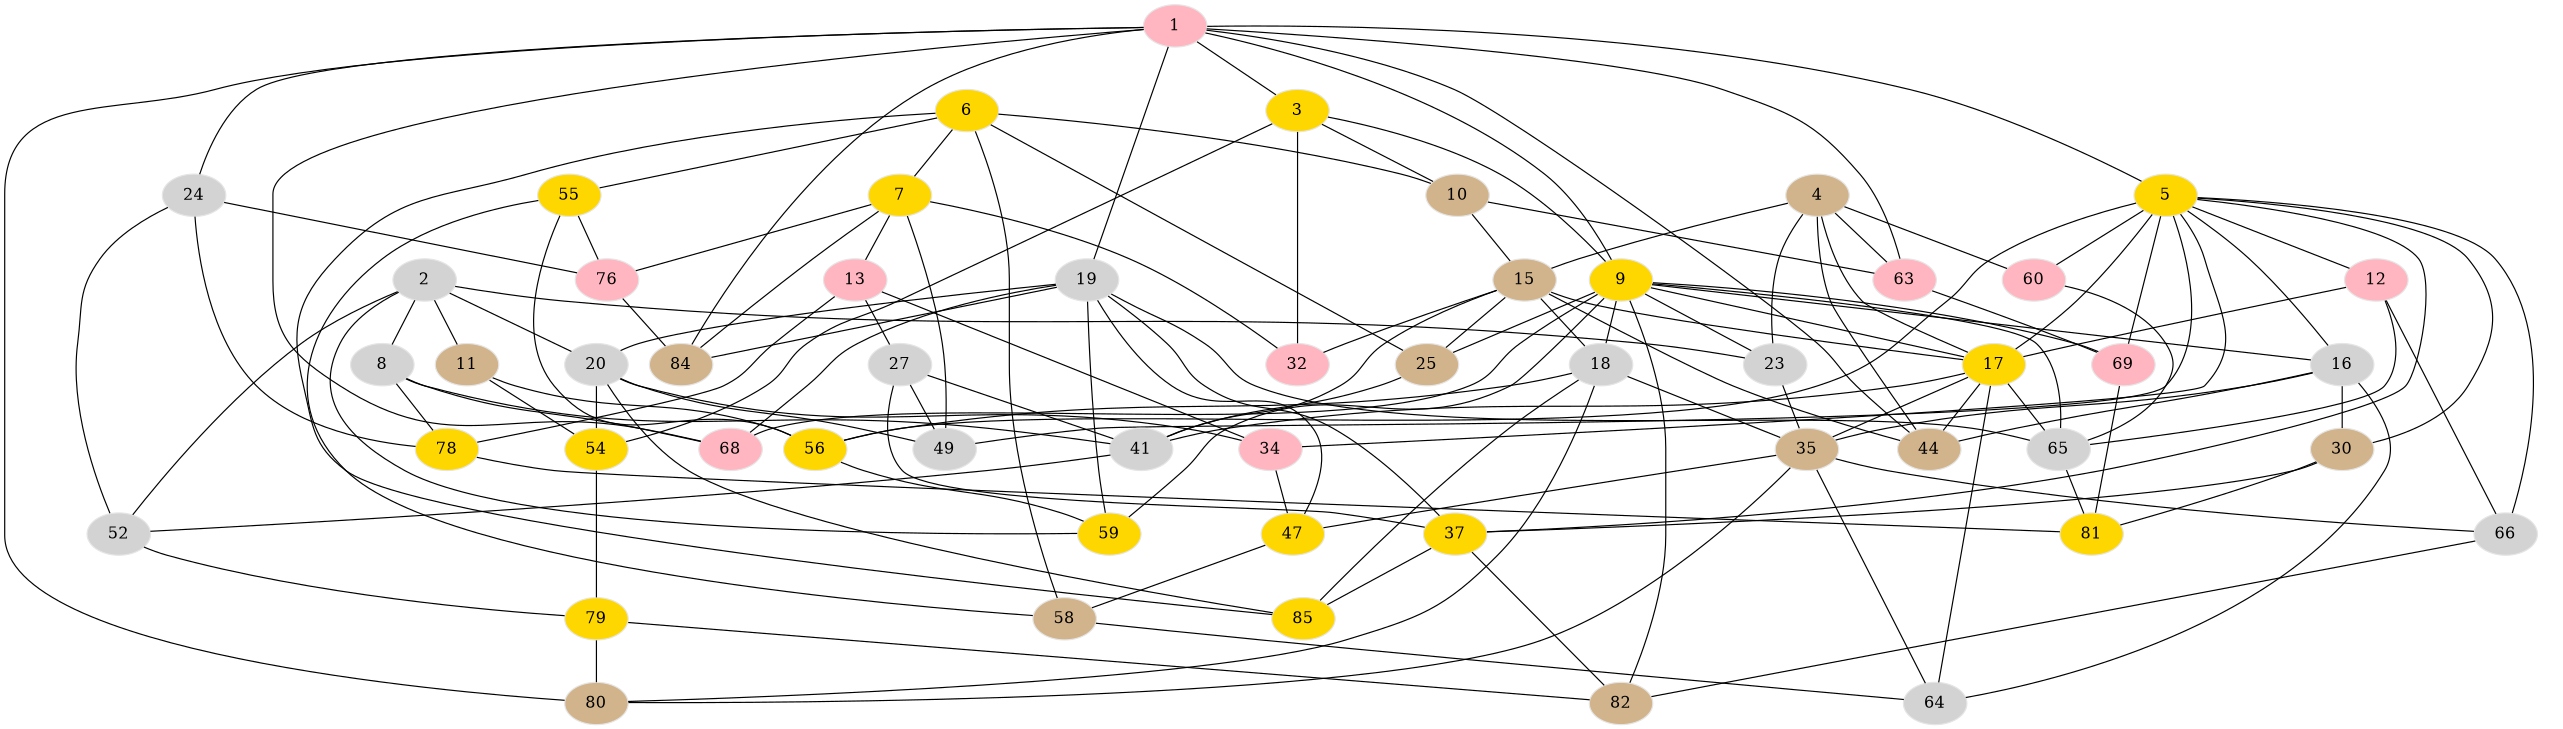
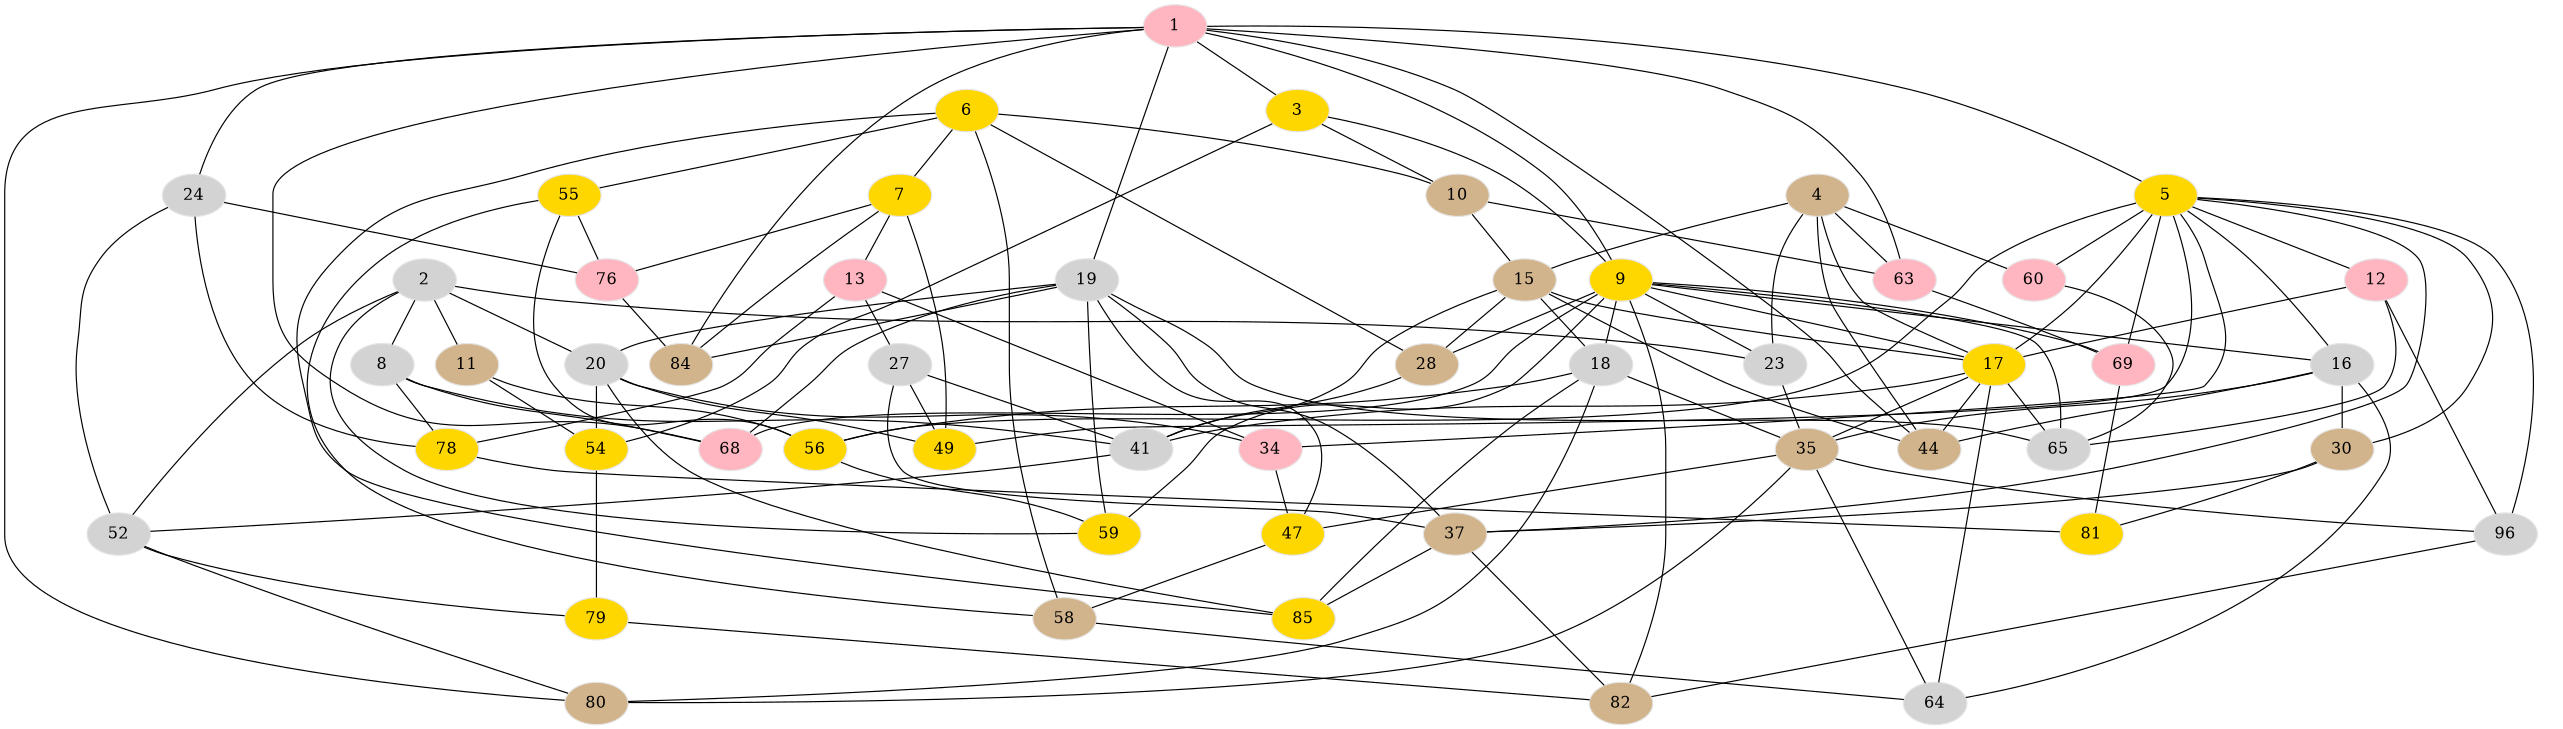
node "32": removed
node "25": label "25" -> "28"
node "49": fillcolor lightgrey -> gold
edge "65" -- "81": removed
node "37": fillcolor gold -> tan
node "66": label "66" -> "96"
edge "79" -- "80": now "52" -- "80"
